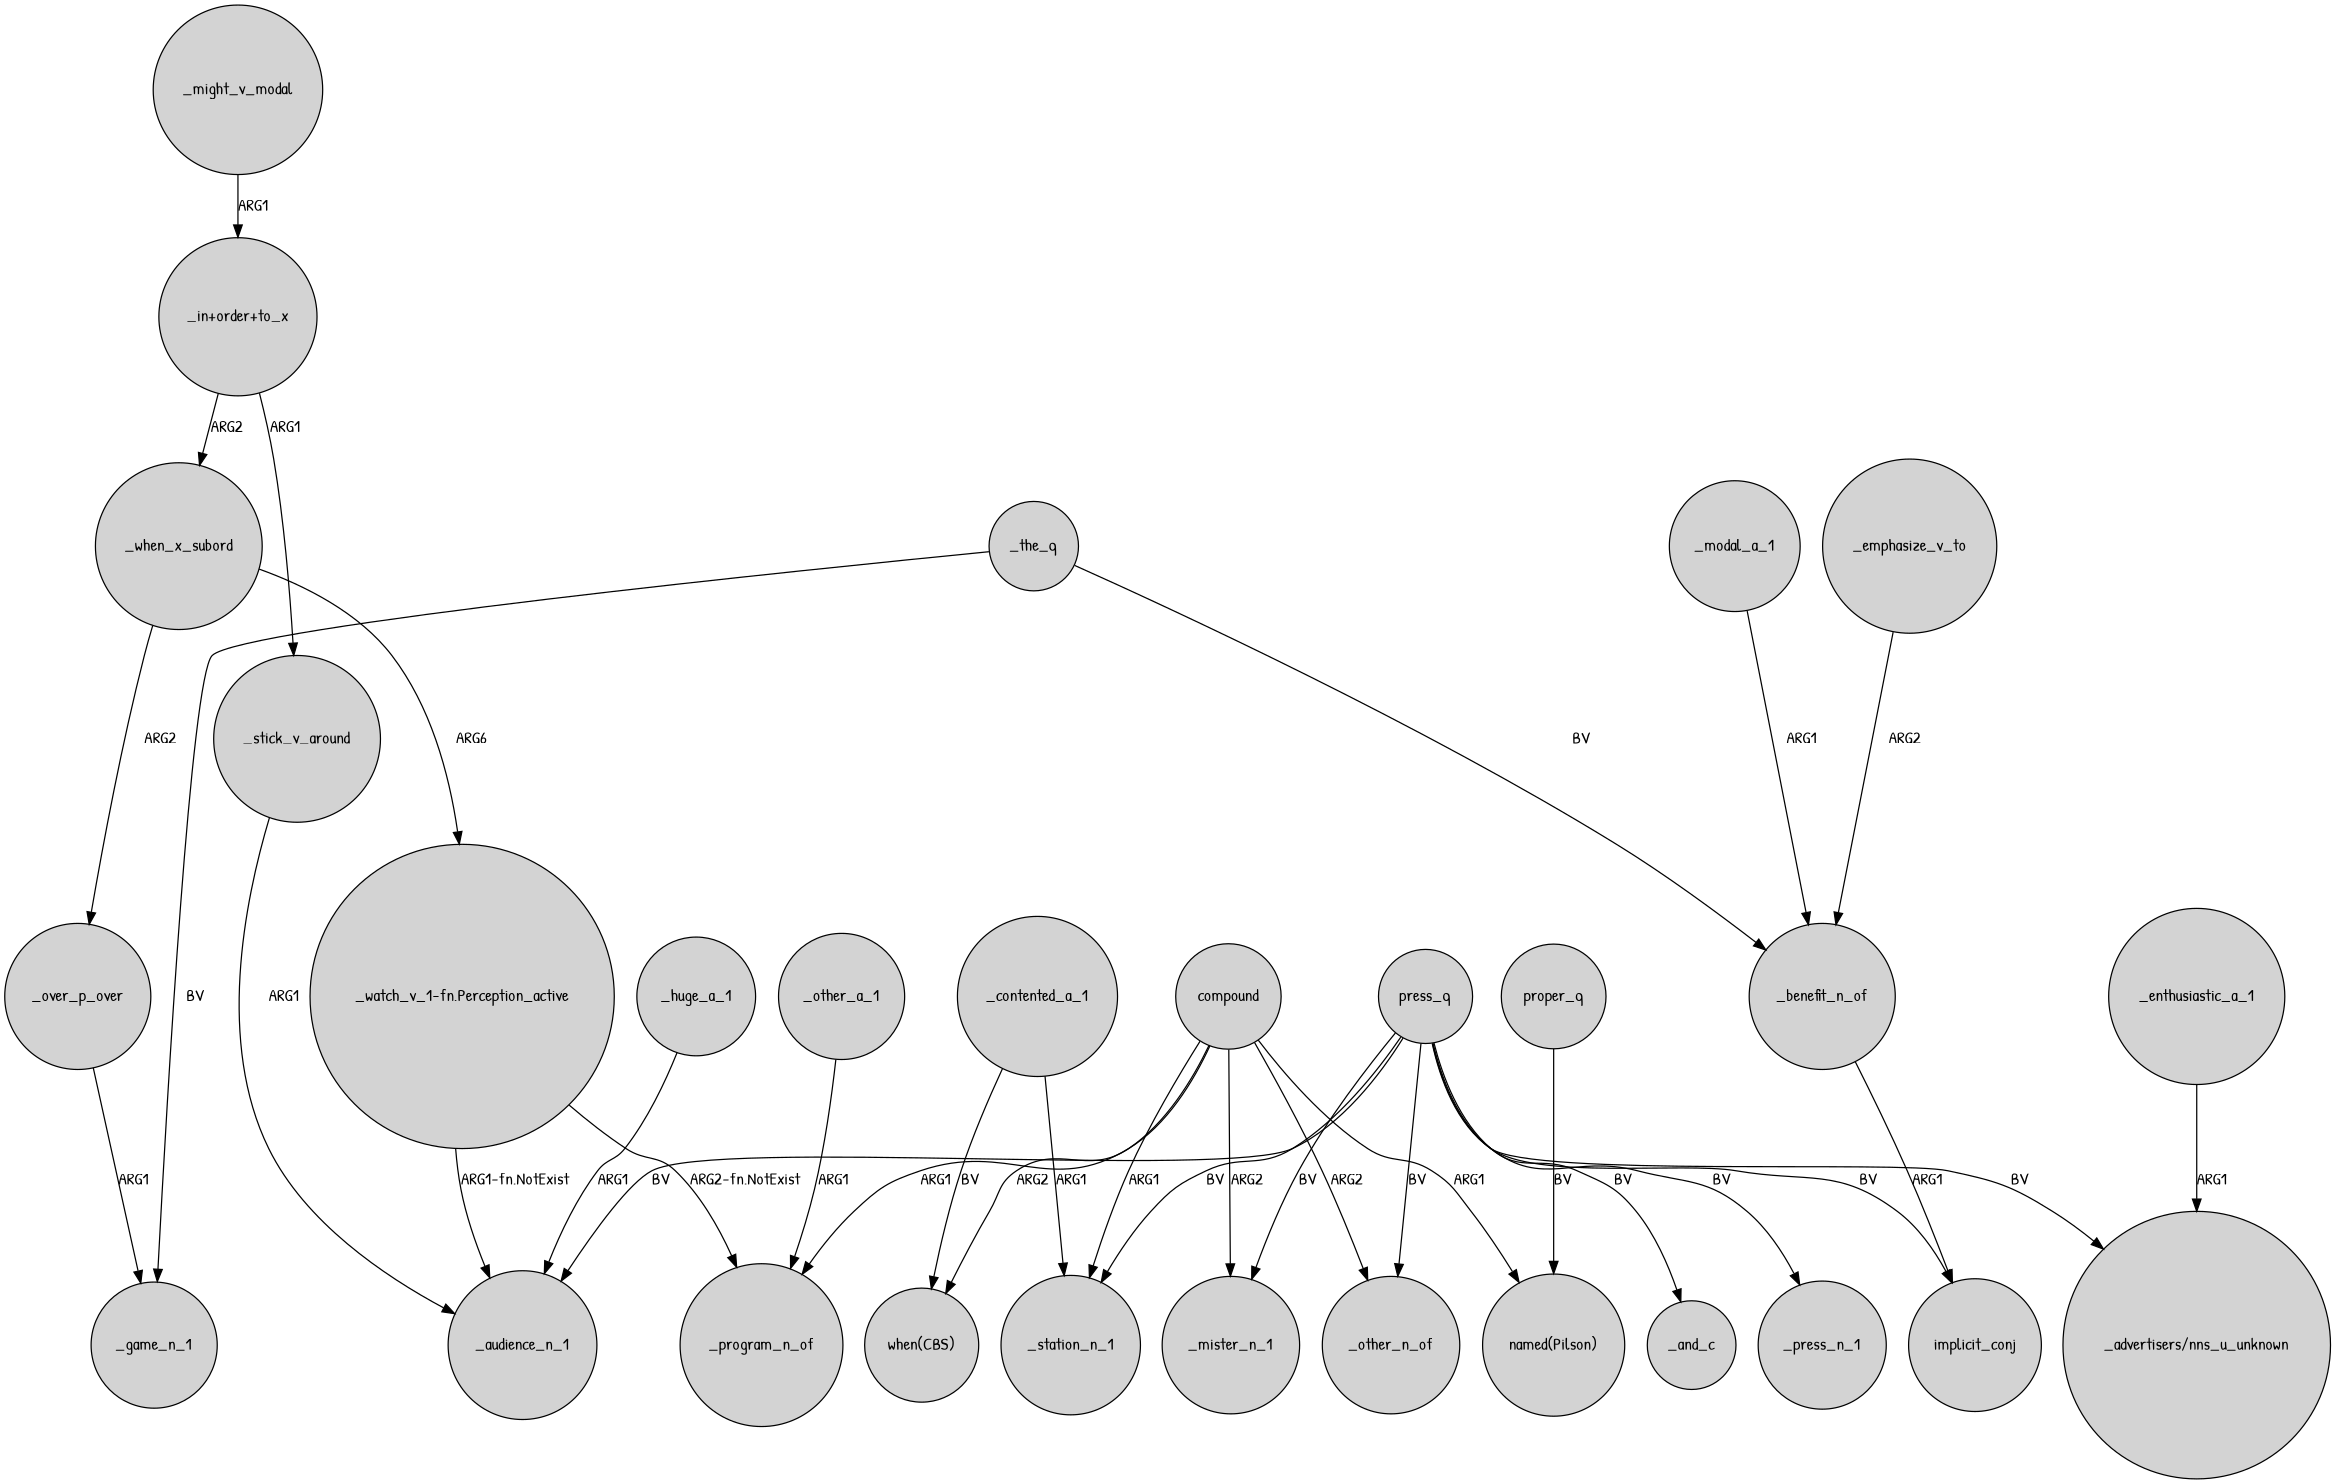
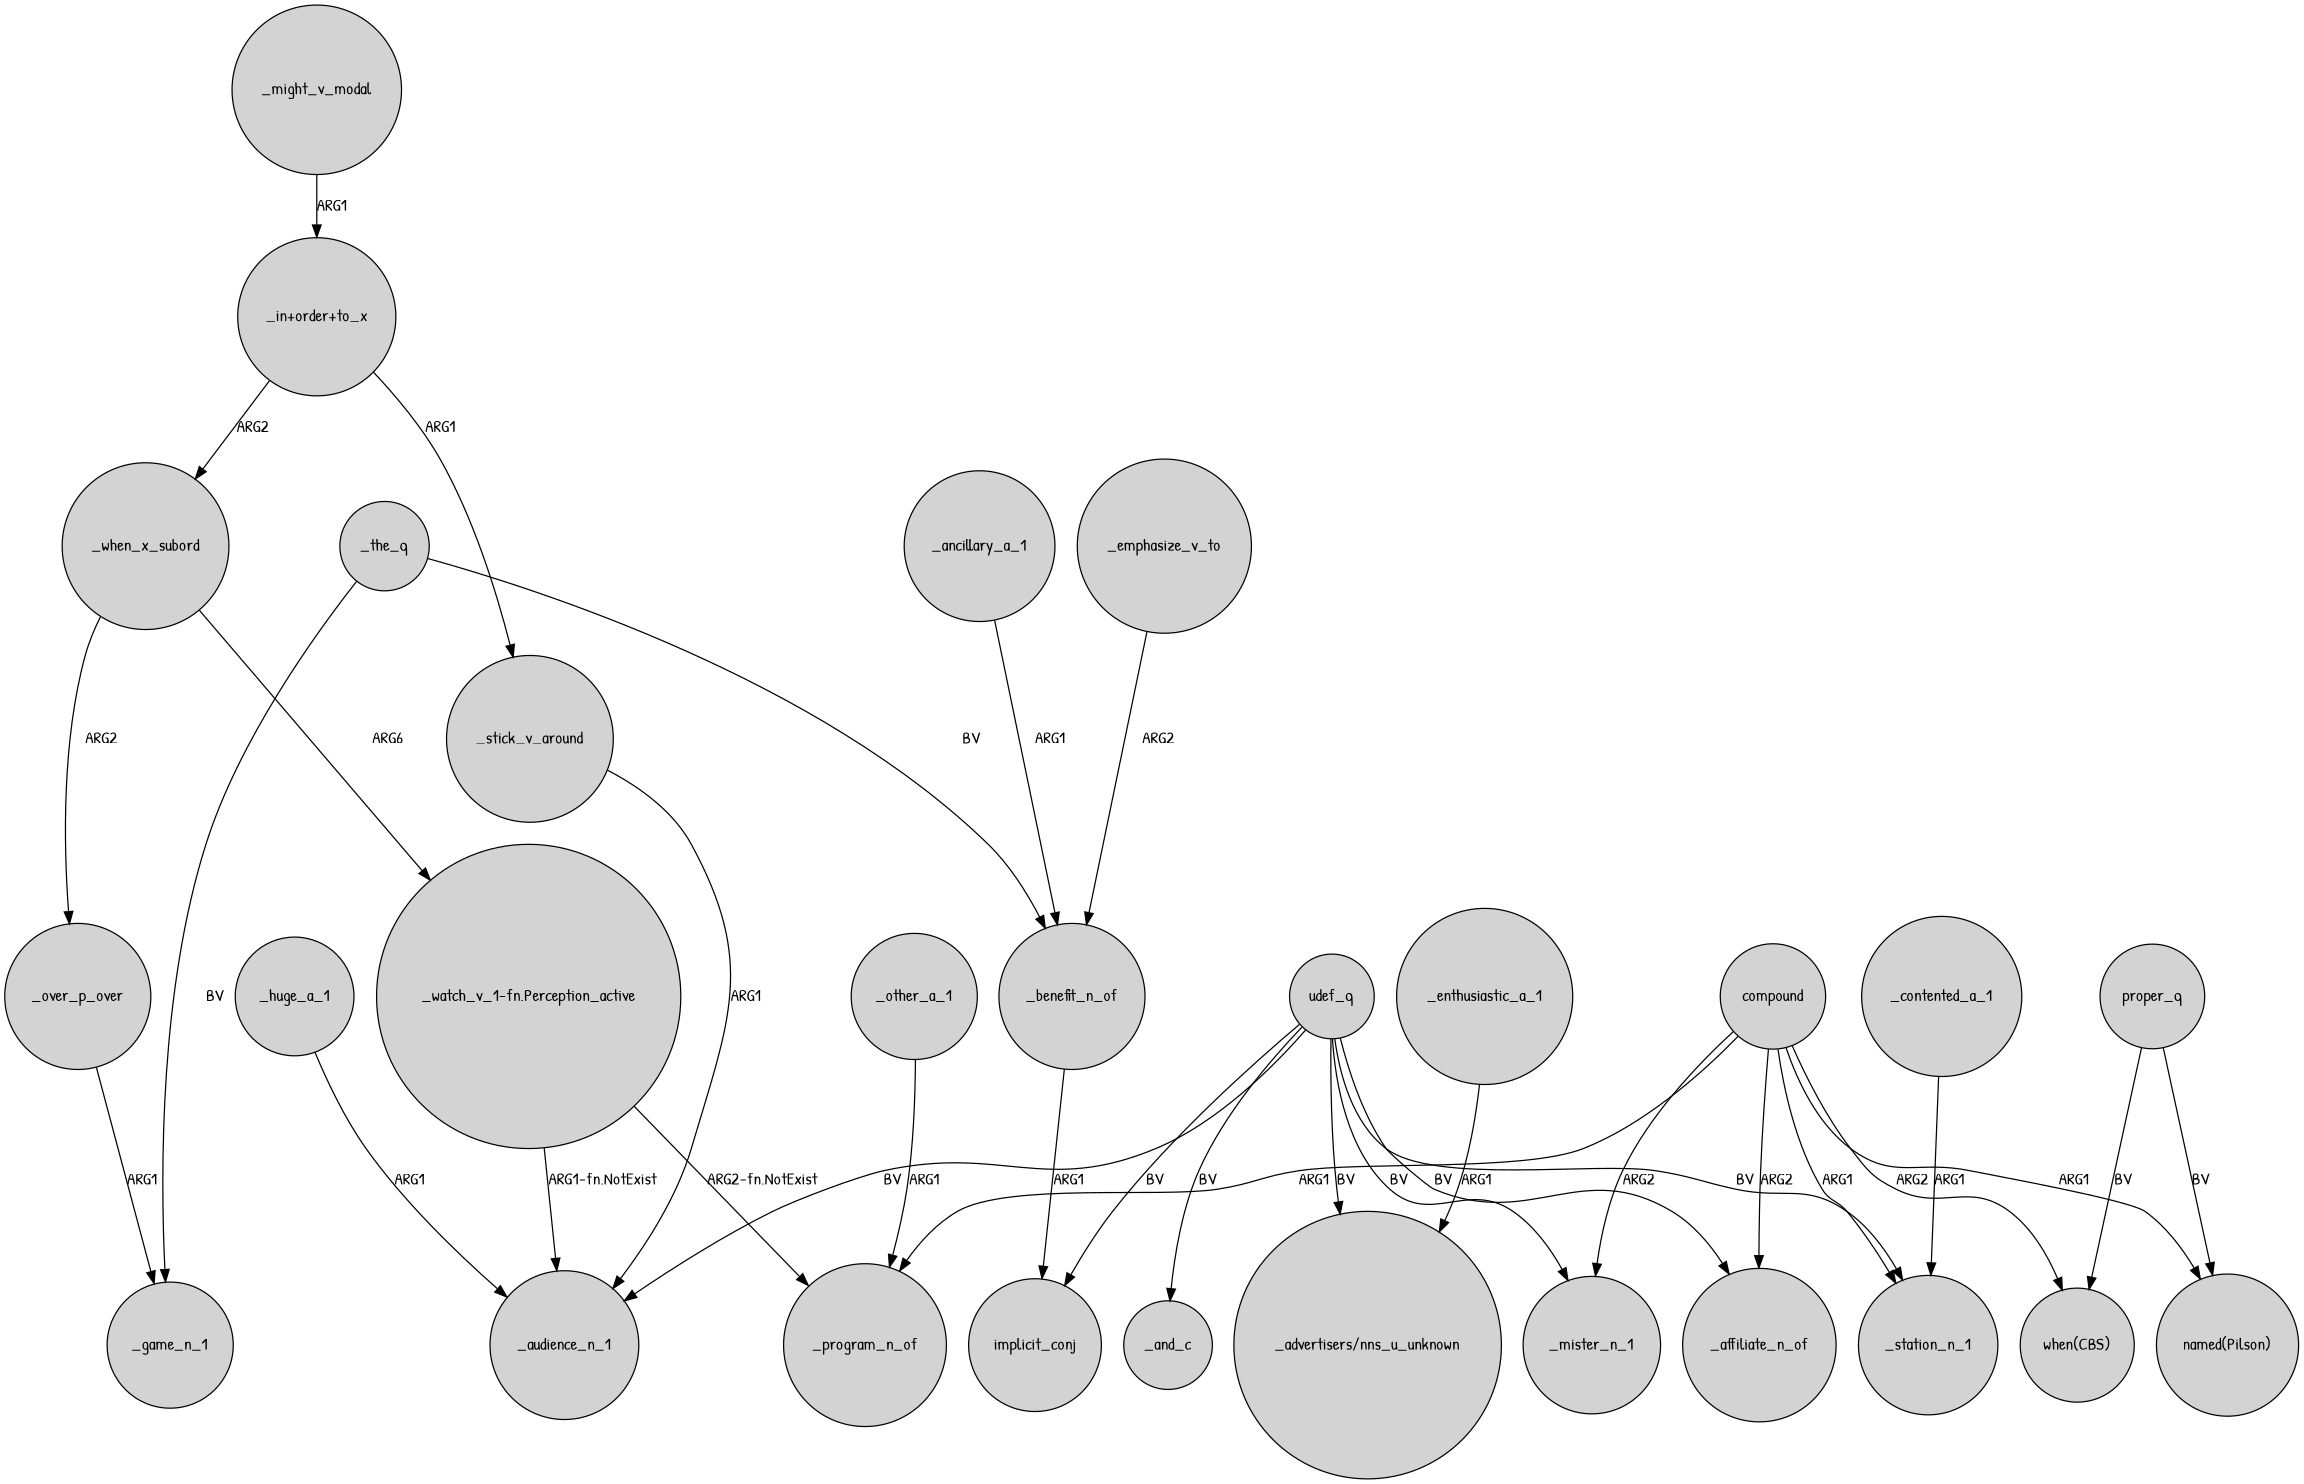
node "_modal_a_1": label "_modal_a_1" -> "_ancillary_a_1"
node "press_q": label "press_q" -> "udef_q"
edge "_contented_a_1" -> "when(CBS)": now "proper_q" -> "when(CBS)"
node "_other_n_of": label "_other_n_of" -> "_affiliate_n_of"
node "_press_n_1": removed
